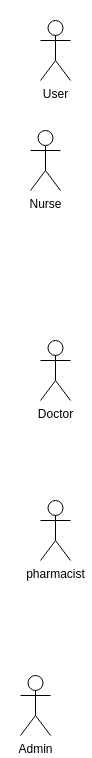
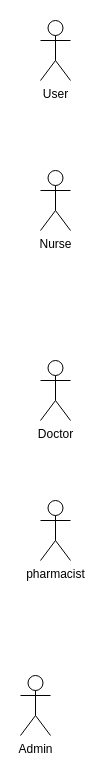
node "Nurse": moved (46, 161) -> (56, 201)
node "Doctor": moved (56, 371) -> (56, 391)
